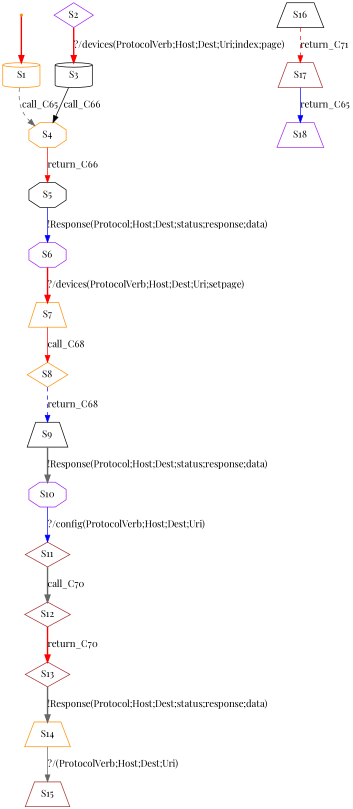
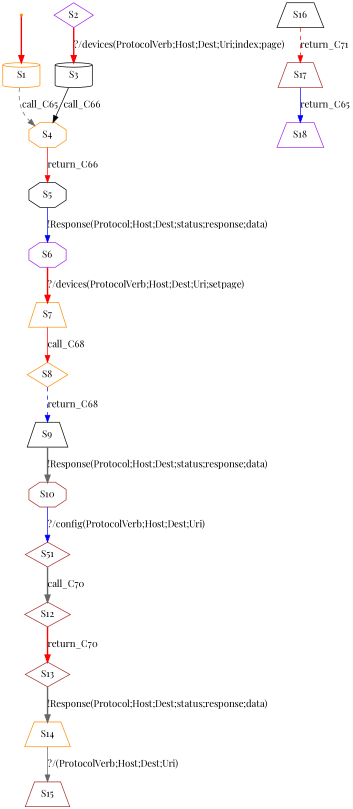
node "S10": color purple -> brown
node "S11": label "S11" -> "S51"
